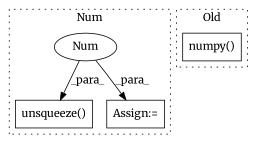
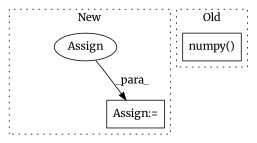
cluster "Num": label "Num" -> "New"
node "Num": label "Num" -> "Assign"
node "unsqueeze()": removed
